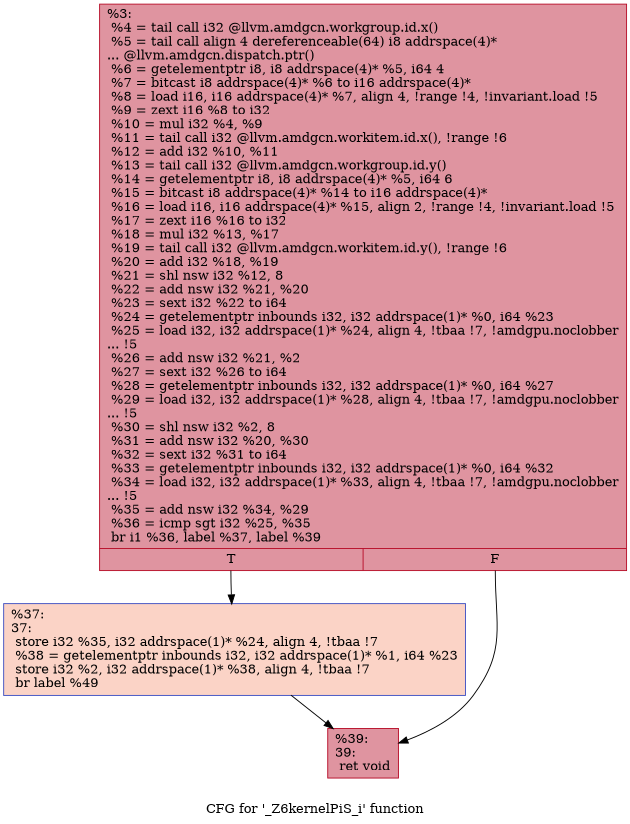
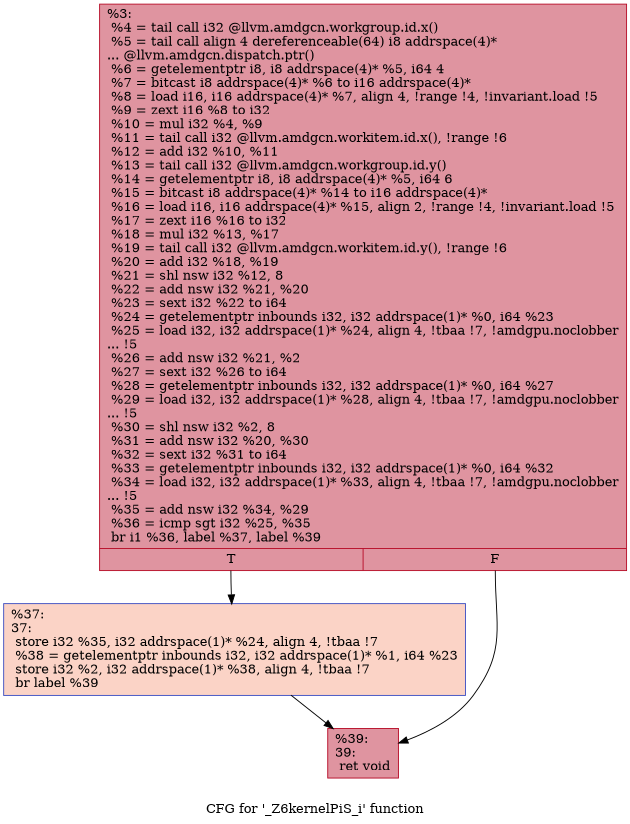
node "%37:": text "br label %49" -> "br label %39"
